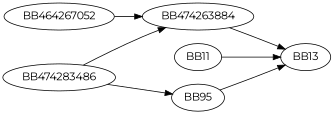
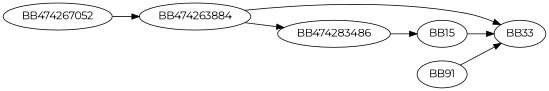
node "BB464267052": label "BB464267052" -> "BB474267052"
edge "BB474283486" -> "BB474263884": reversed
node "BB11": label "BB11" -> "BB91"
node "BB13": label "BB13" -> "BB33"
node "BB95": label "BB95" -> "BB15"
